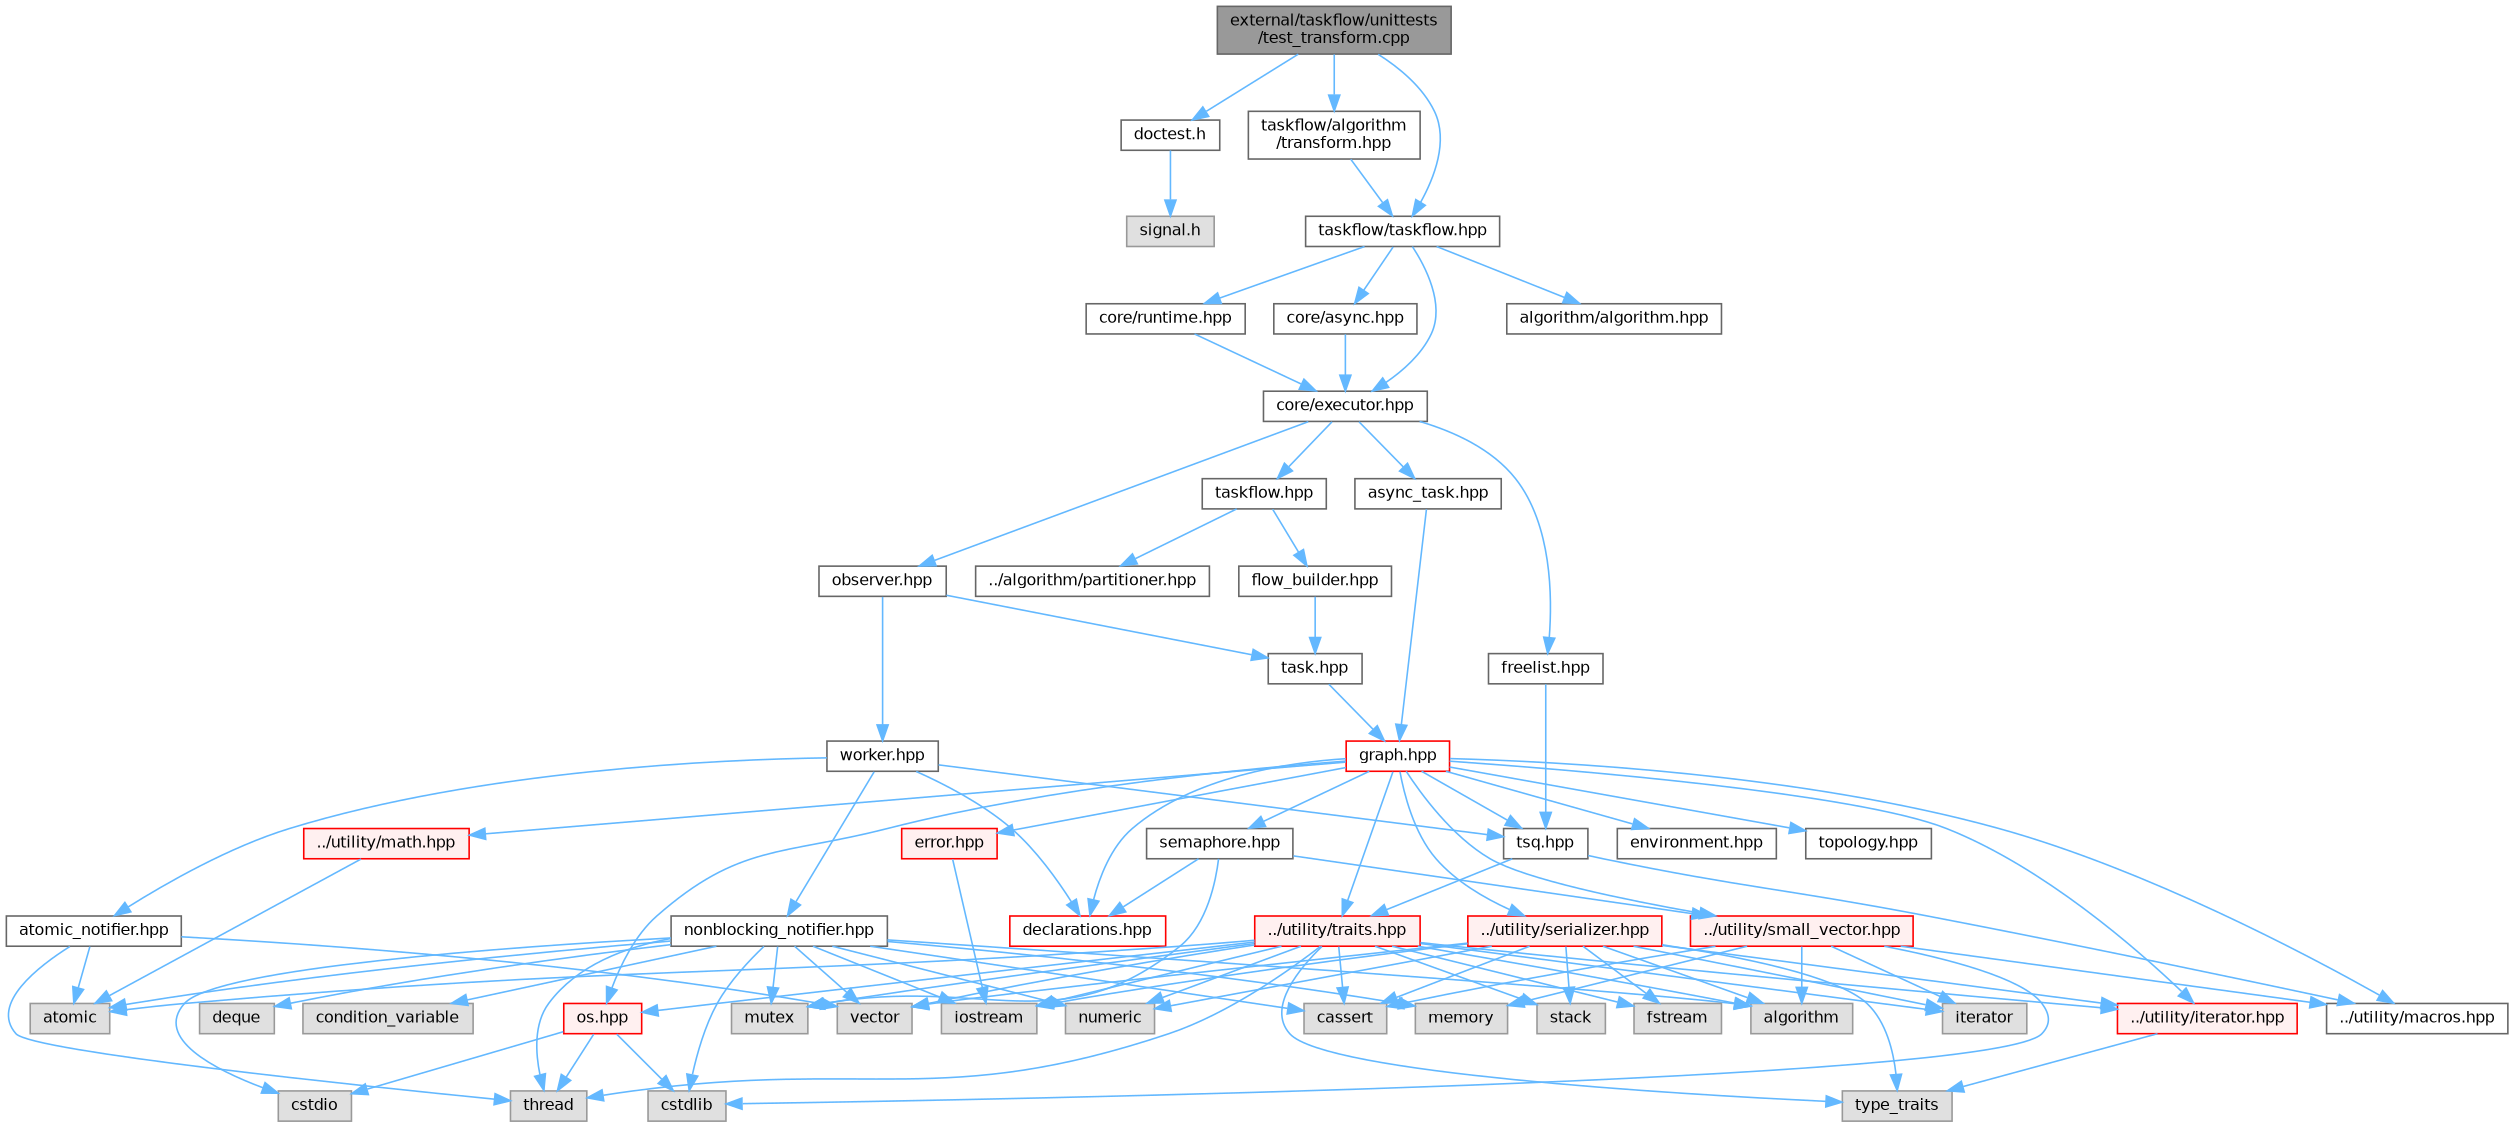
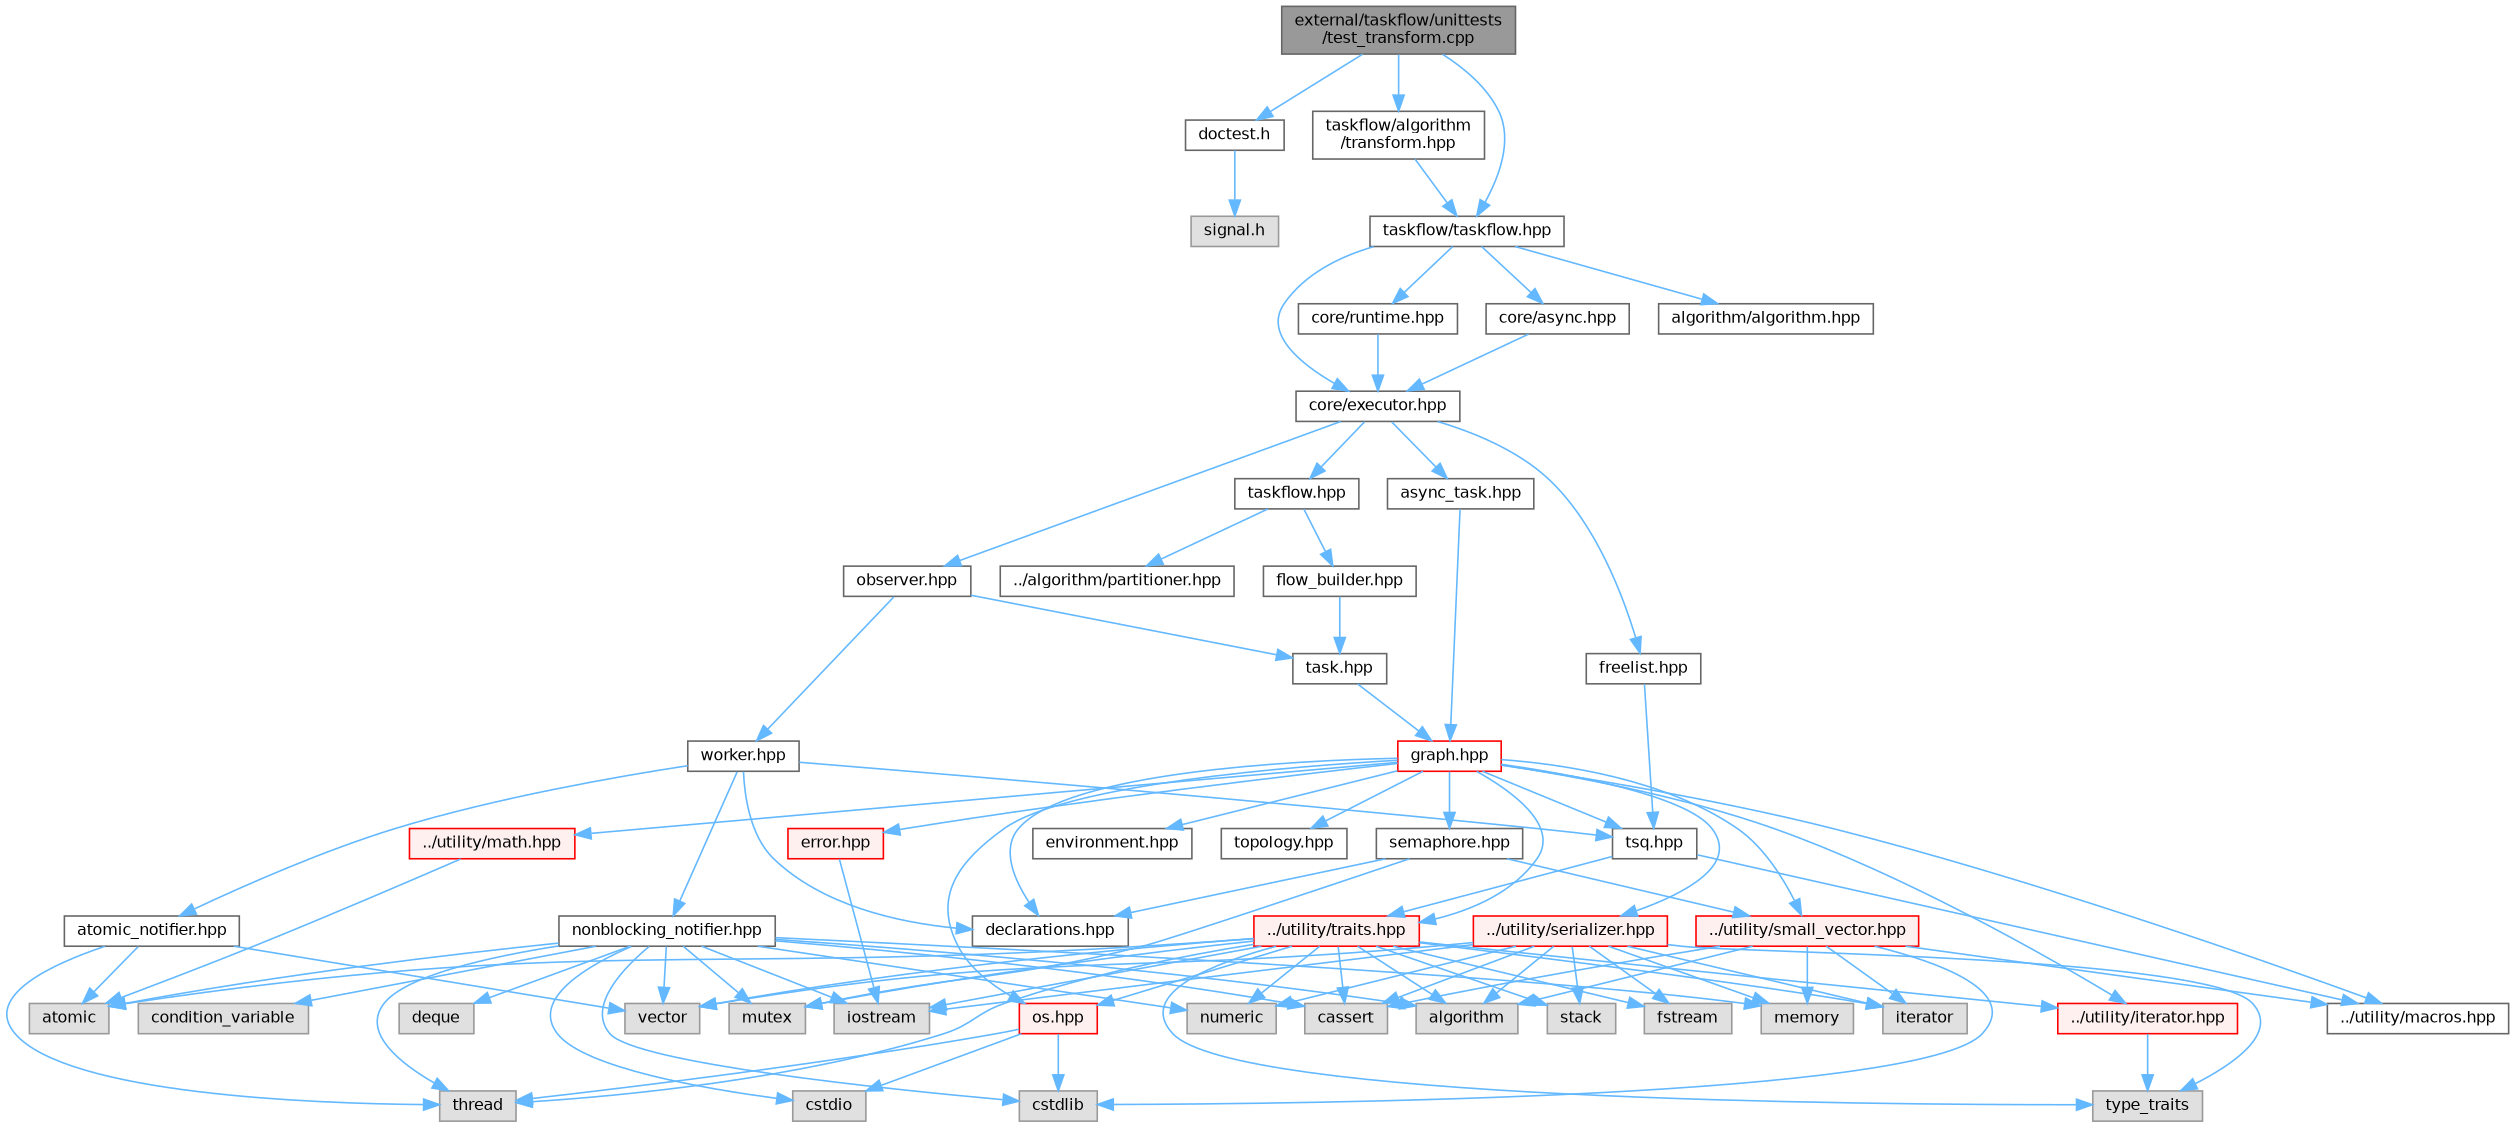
node "declarations.hpp": color red -> grey40
edge "../utility/serializer.hpp" -> "../utility/iterator.hpp": now "../utility/serializer.hpp" -> "memory"
